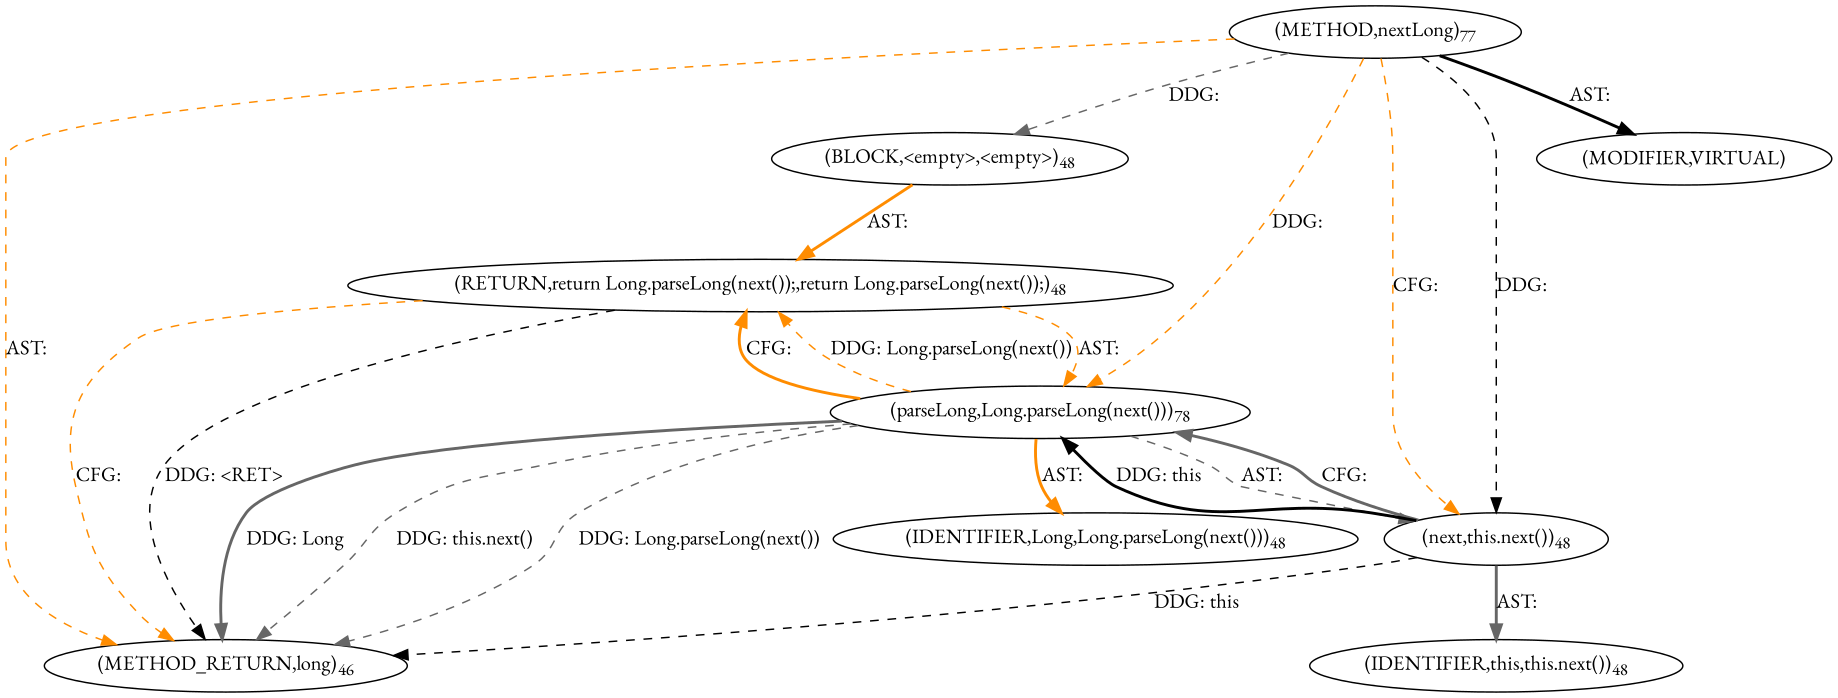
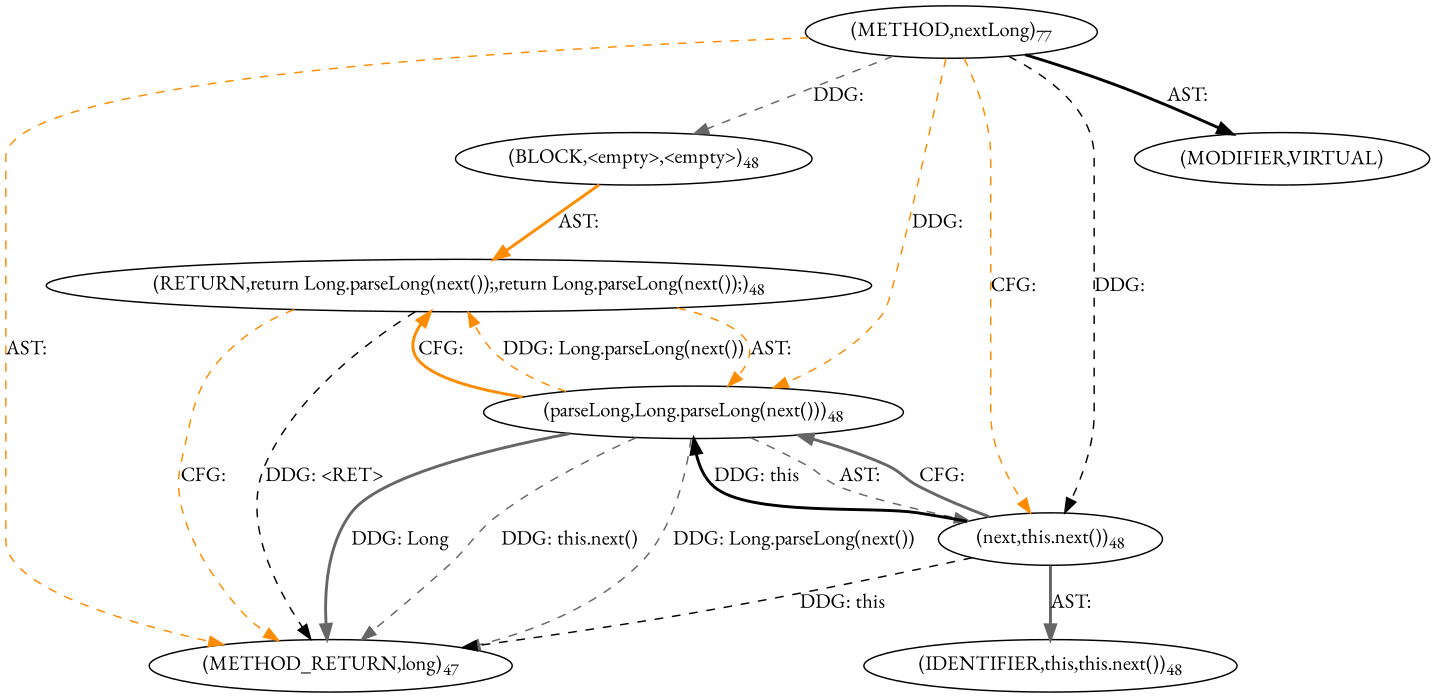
node "(parseLong,Long.parseLong(next()))": text "78" -> "48"
node "(IDENTIFIER,Long,Long.parseLong(next()))": removed
node "(METHOD_RETURN,long)": text "46" -> "47"
